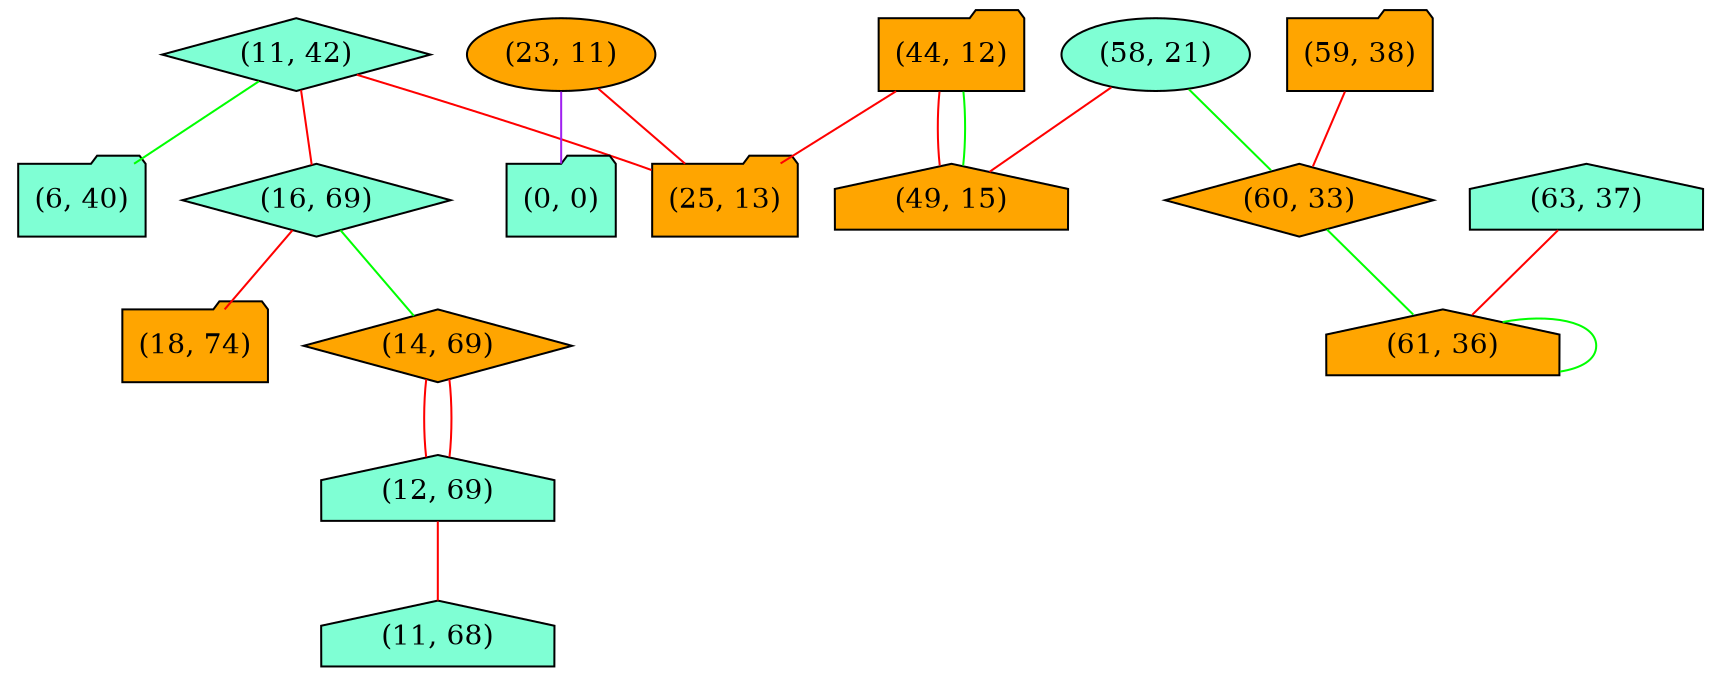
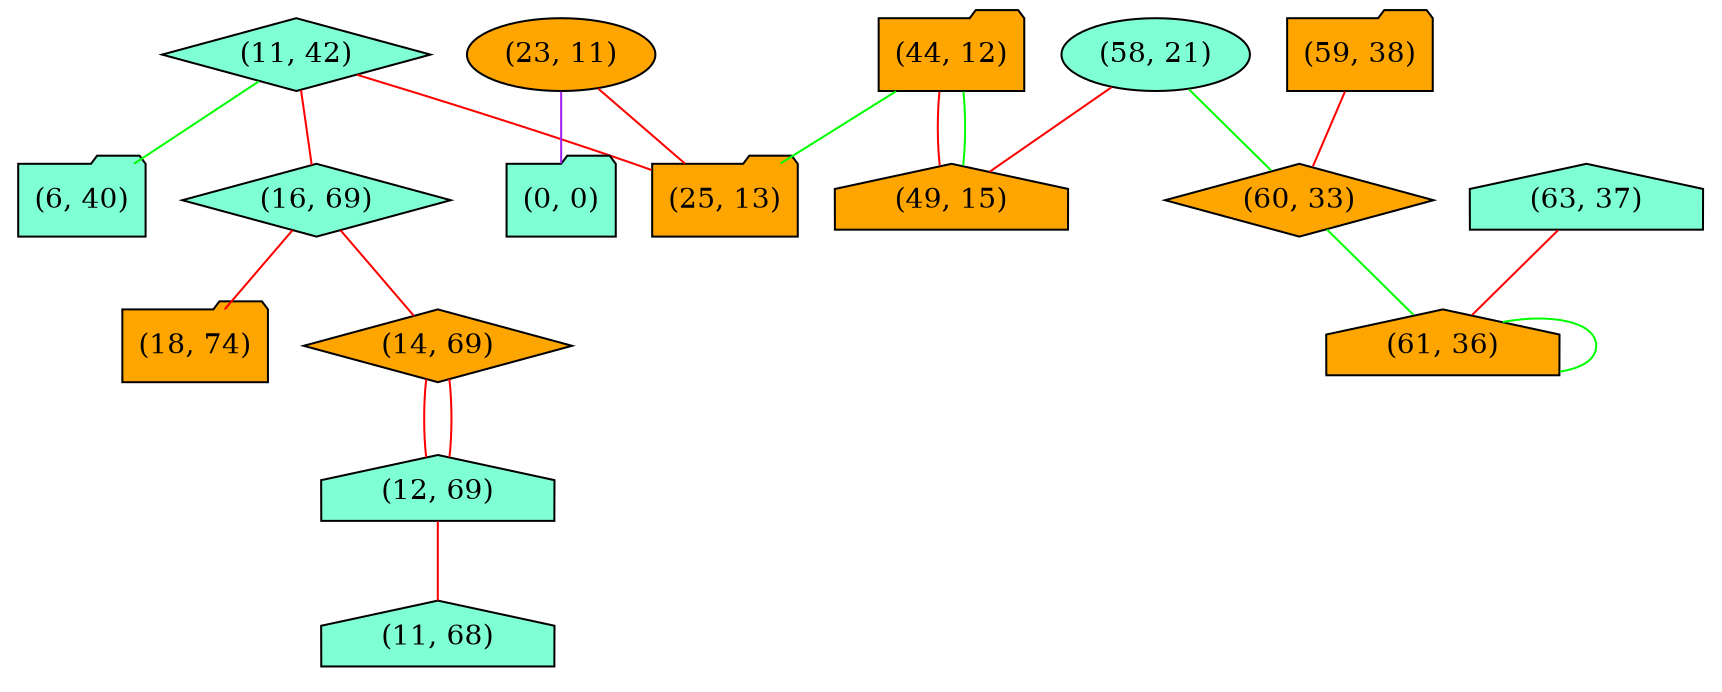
edge "(44, 12)" -- "(25, 13)": color red -> green
edge "(16, 69)" -- "(14, 69)": color green -> red
